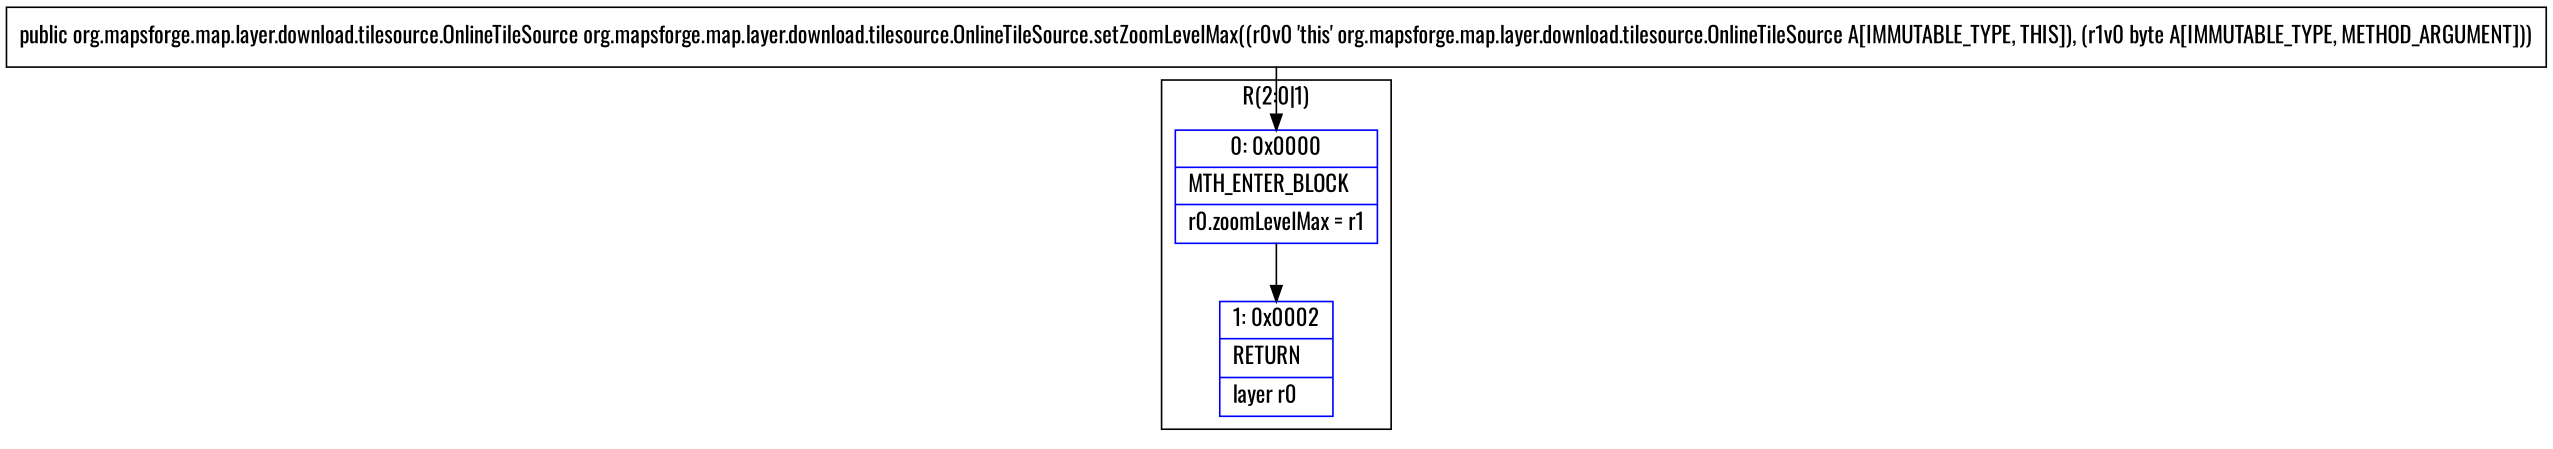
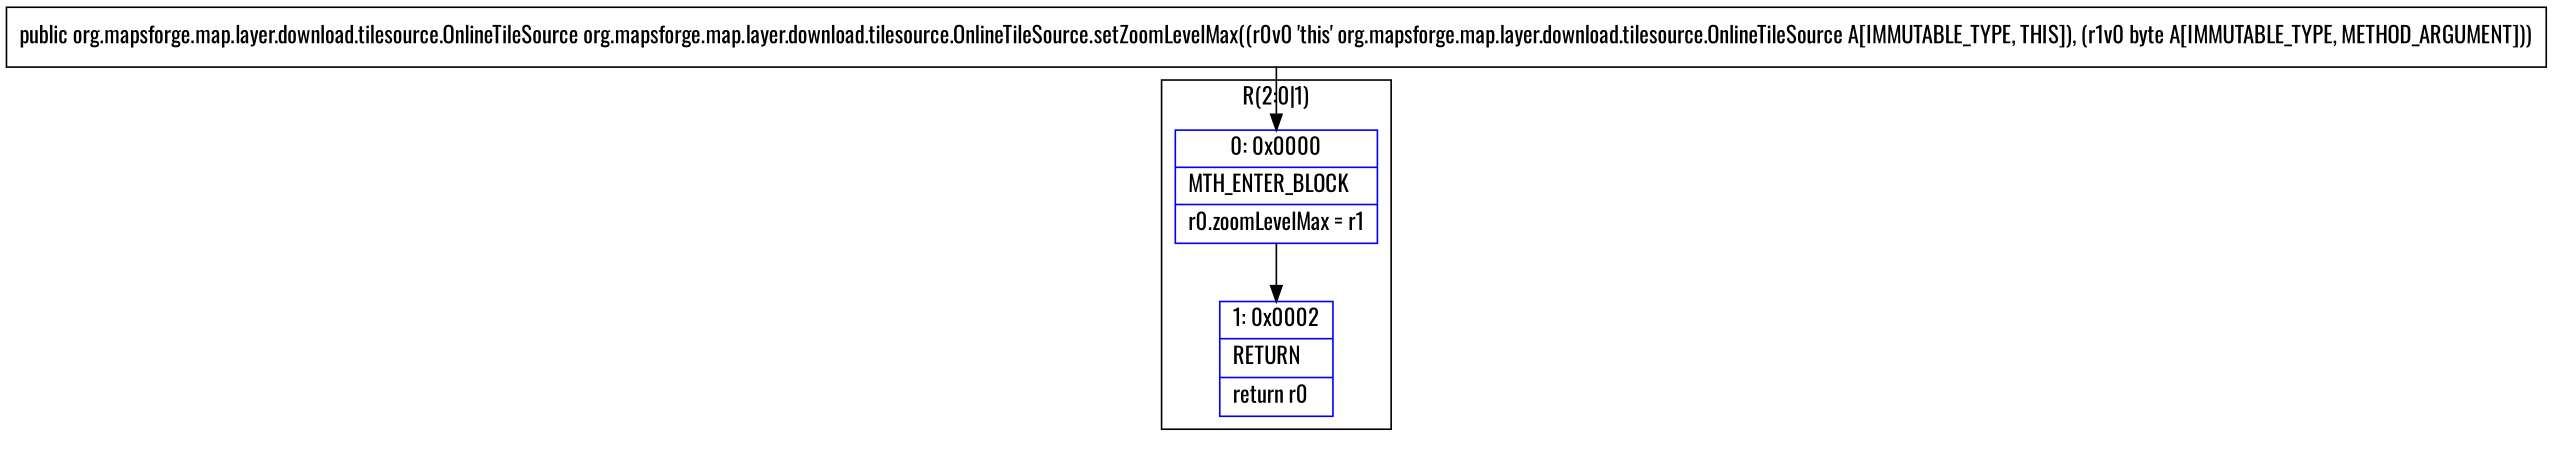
node "1: 0x0002": text "layer r0" -> "return r0"
